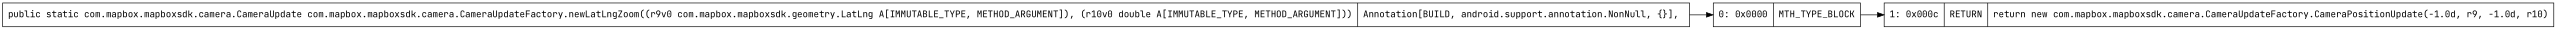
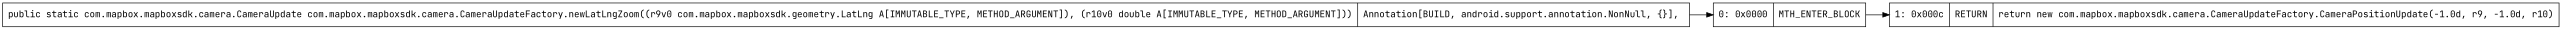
node "0: 0x0000": text "MTH_TYPE_BLOCK" -> "MTH_ENTER_BLOCK"
